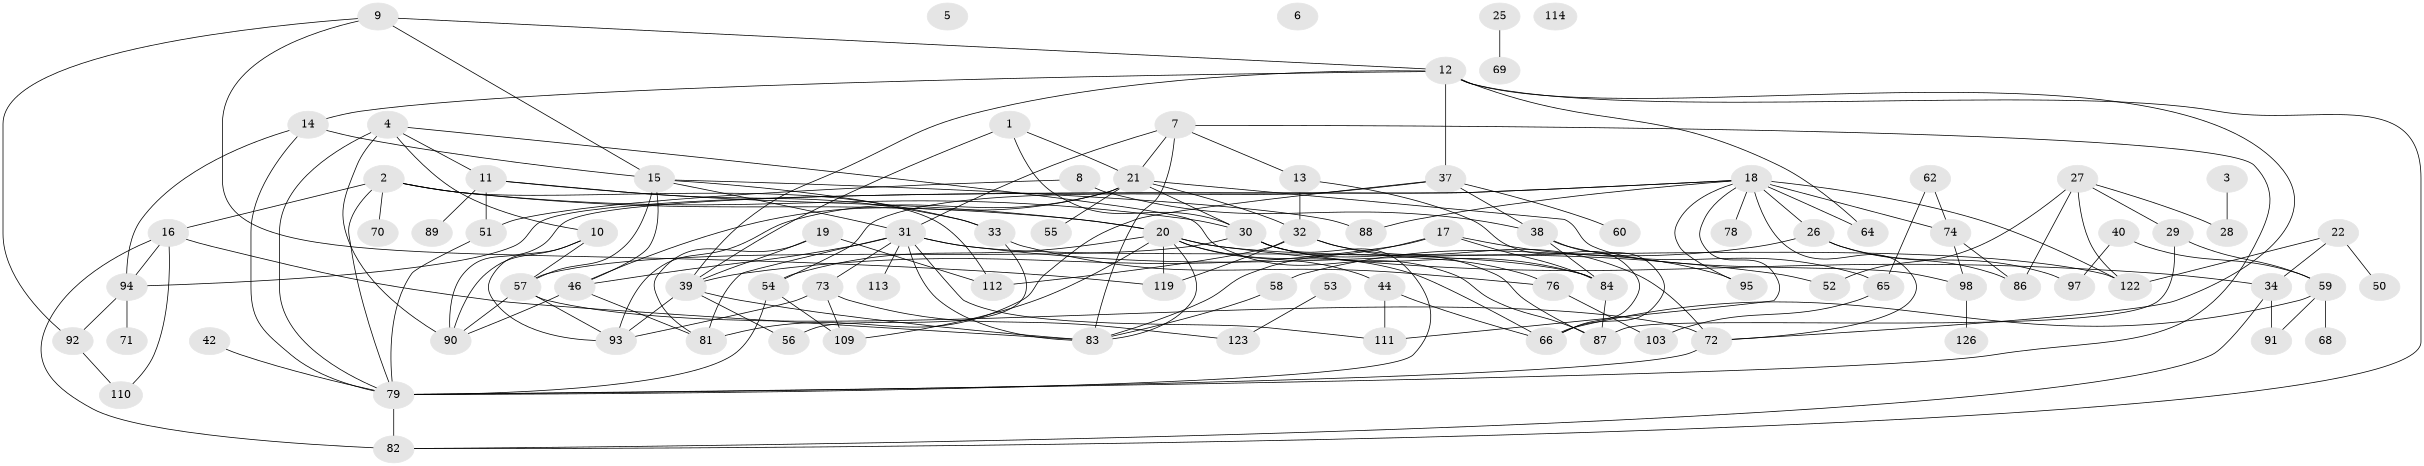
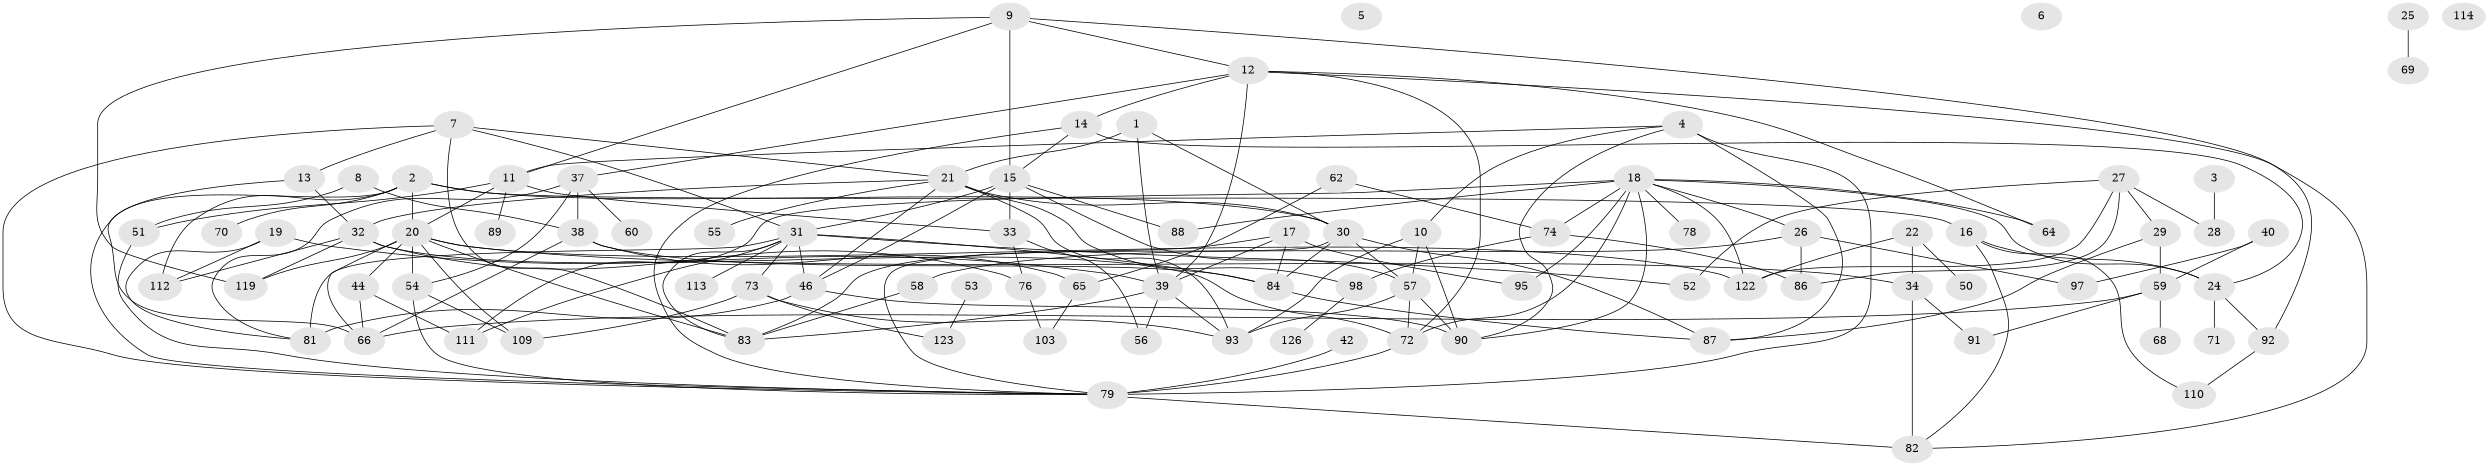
edge "9" -- "11": added
node "94": label "94" -> "24"
edge "16" -- "83": removed
